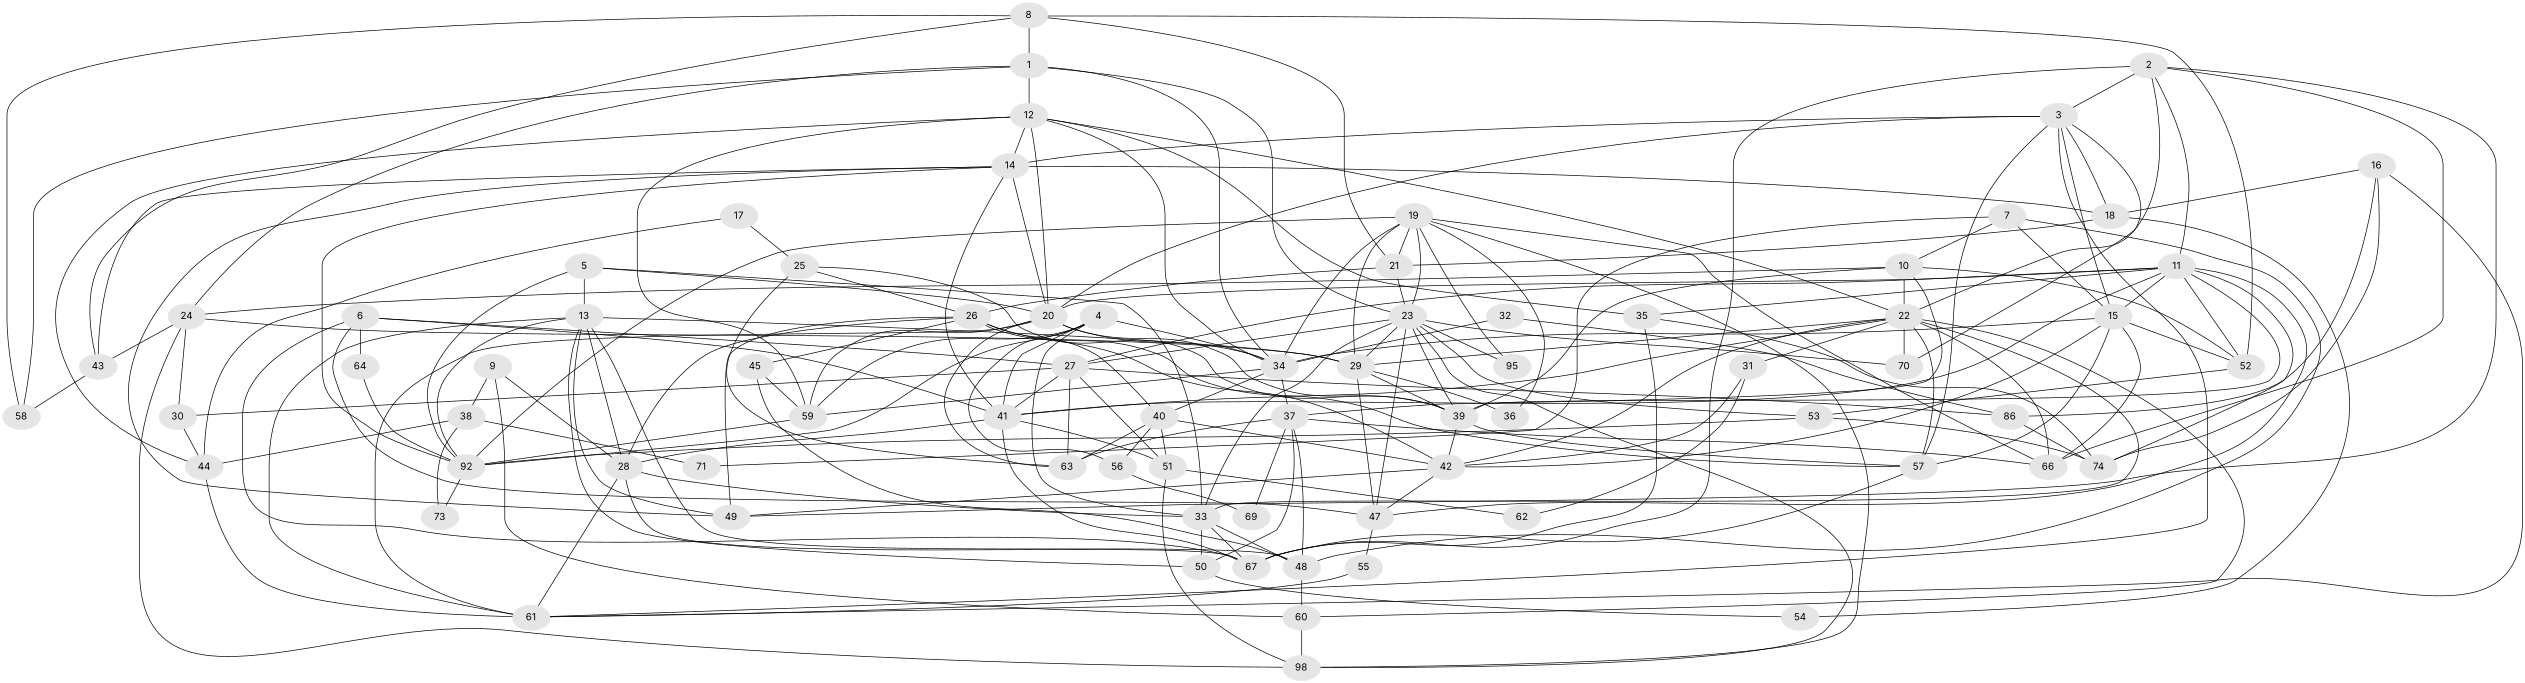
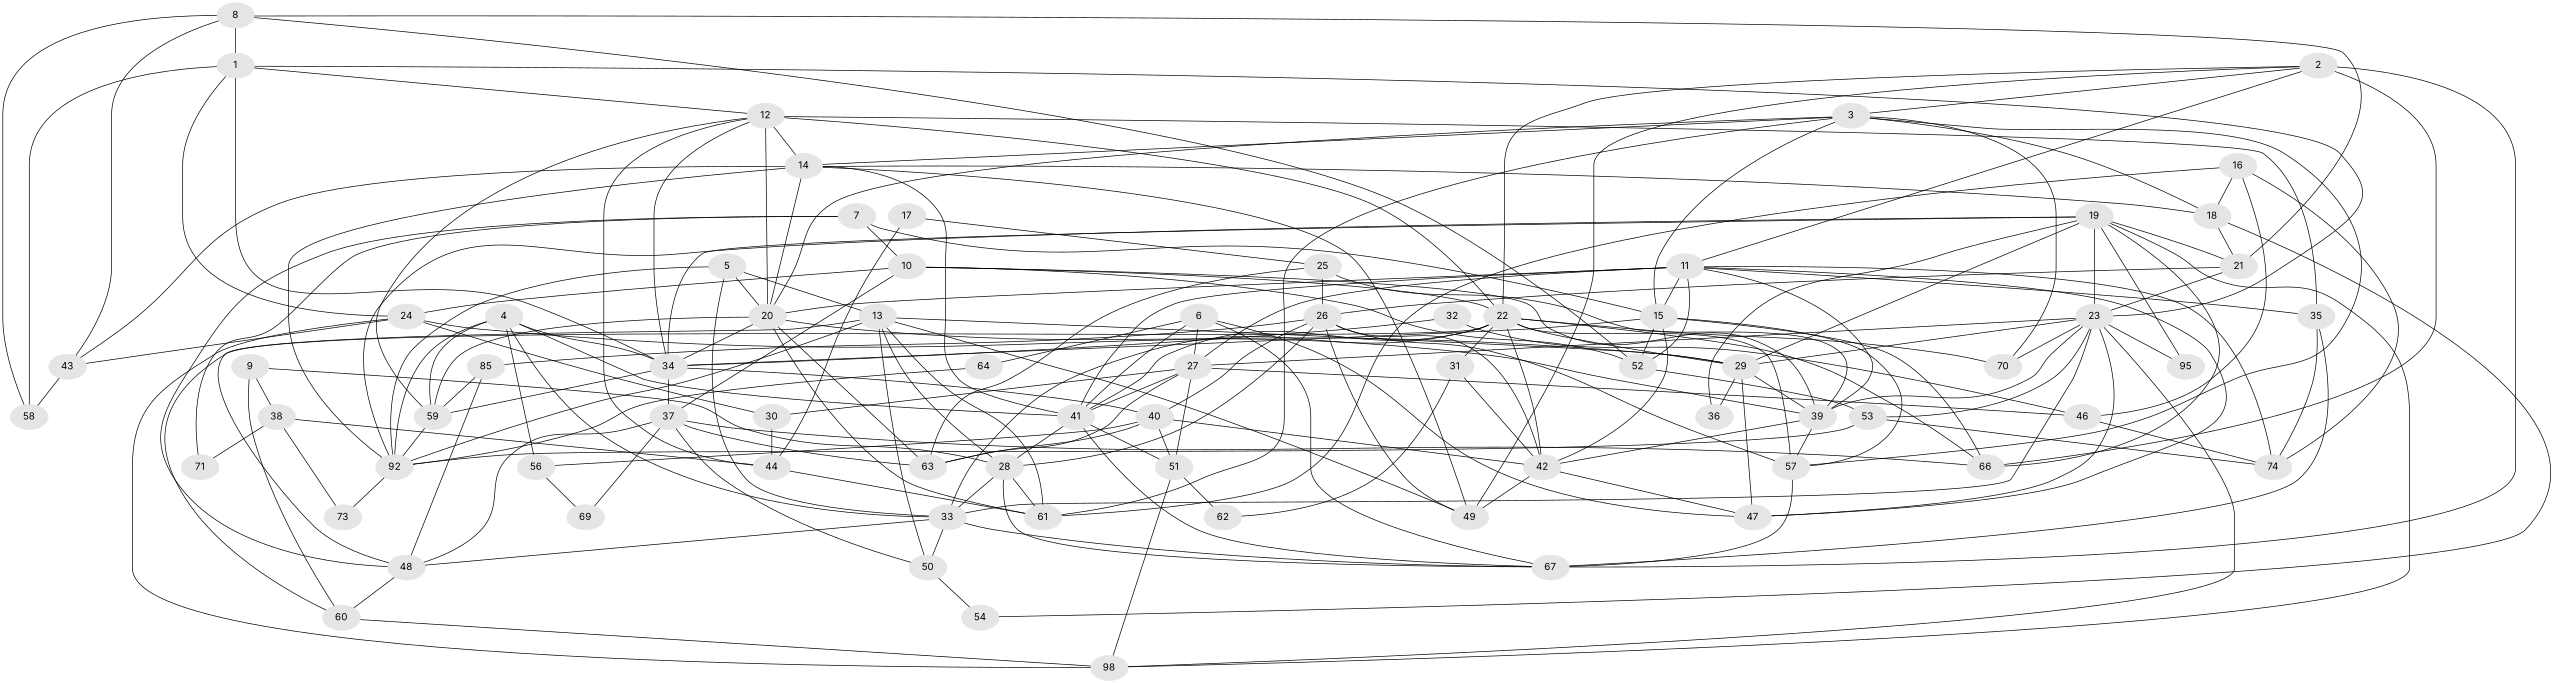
node "45": label "45" -> "85"
node "86": label "86" -> "46"
node "55": removed
